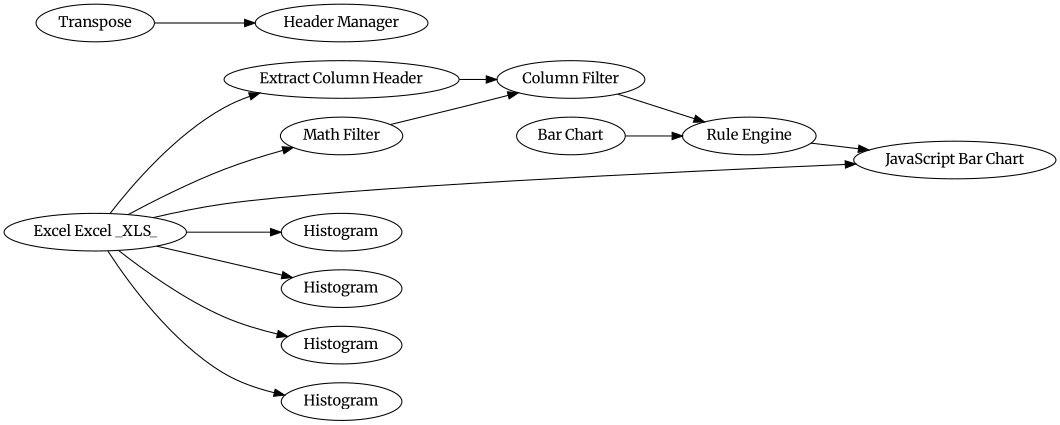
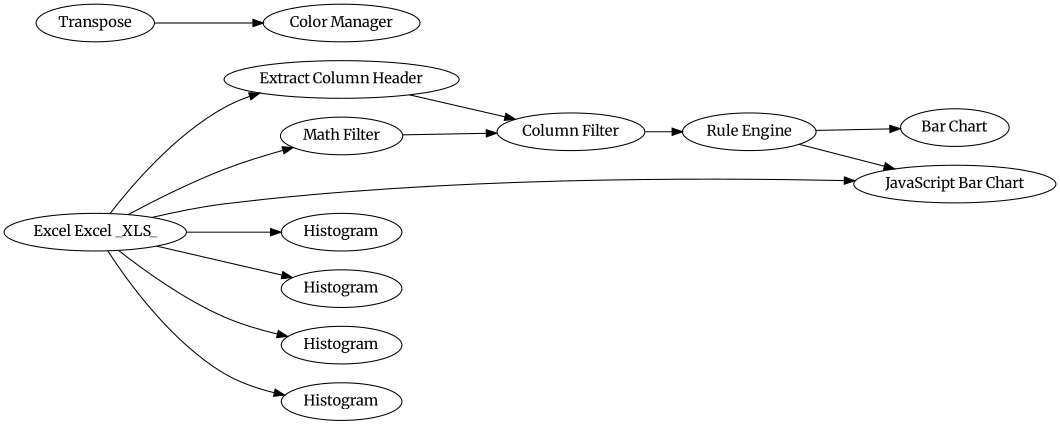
node "Header Manager": label "Header Manager" -> "Color Manager"
edge "Bar Chart" -> "Rule Engine": reversed
